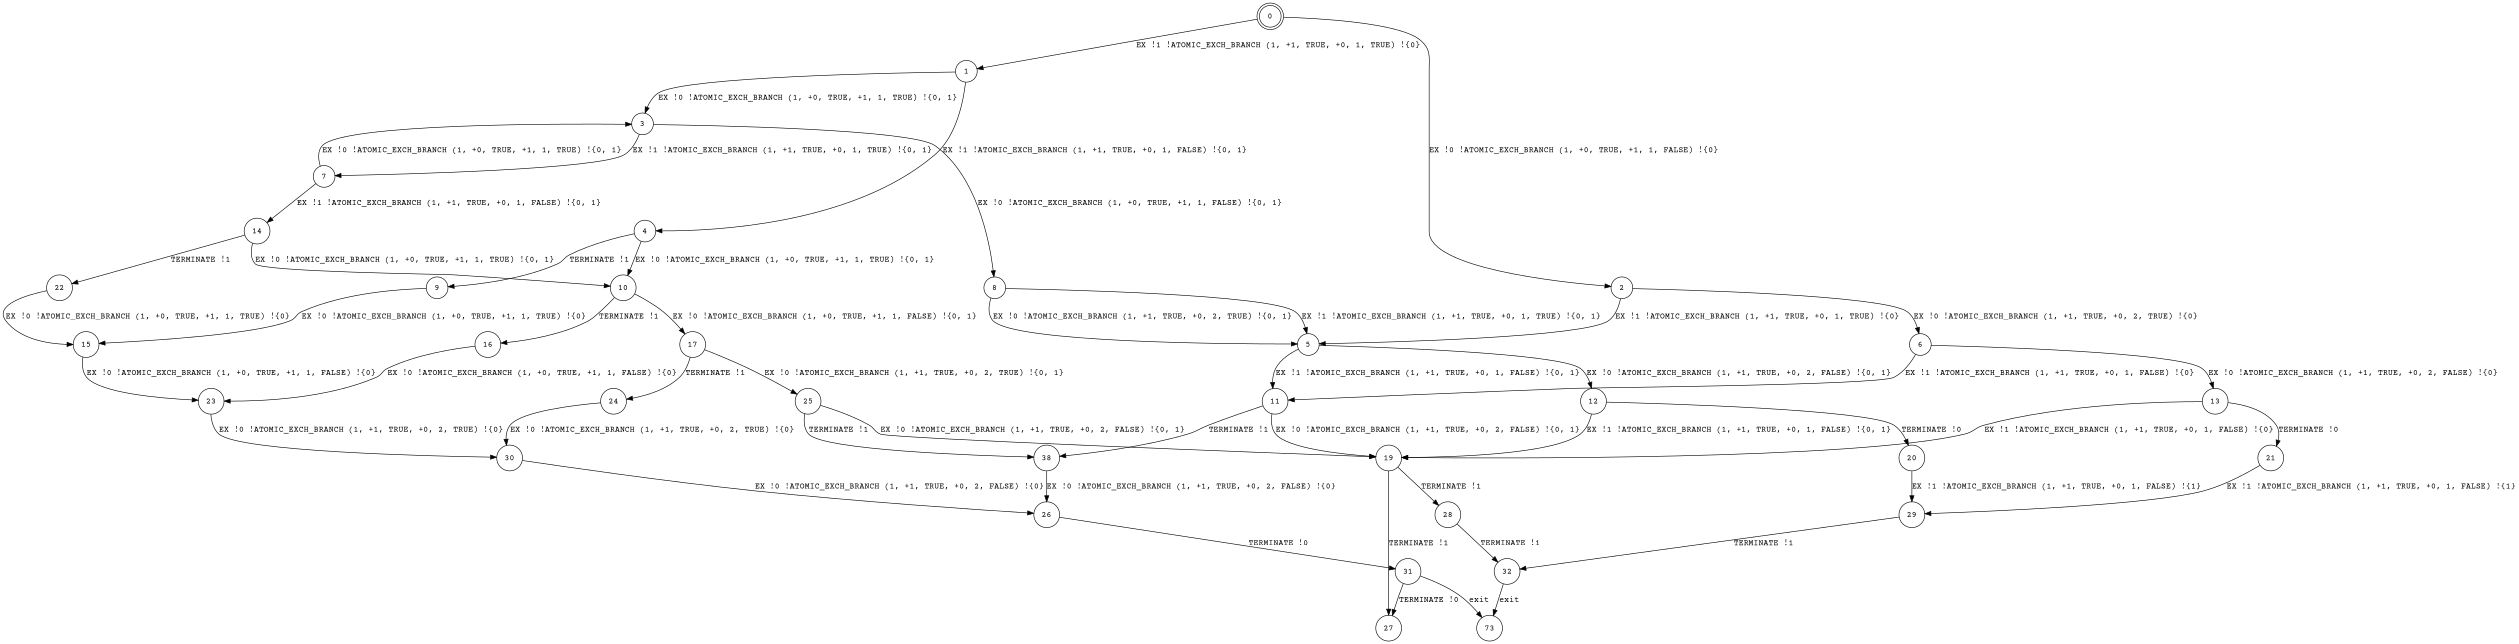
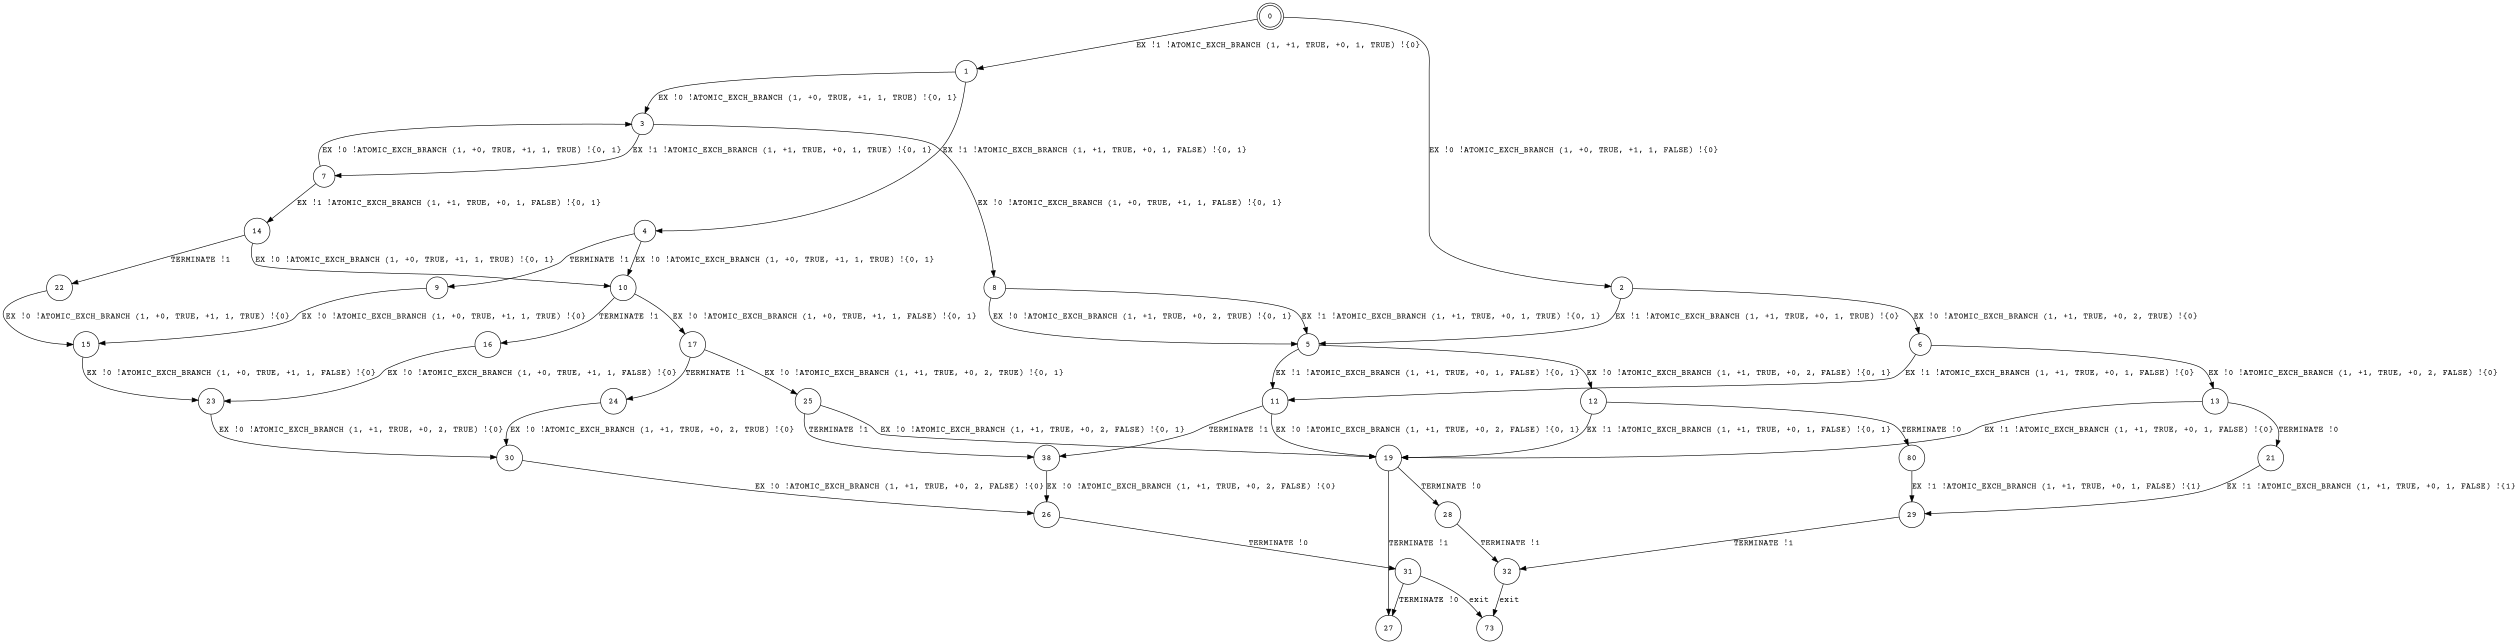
node "20": label "20" -> "80"
edge "19" -> "28": label "TERMINATE !1" -> "TERMINATE !0"
